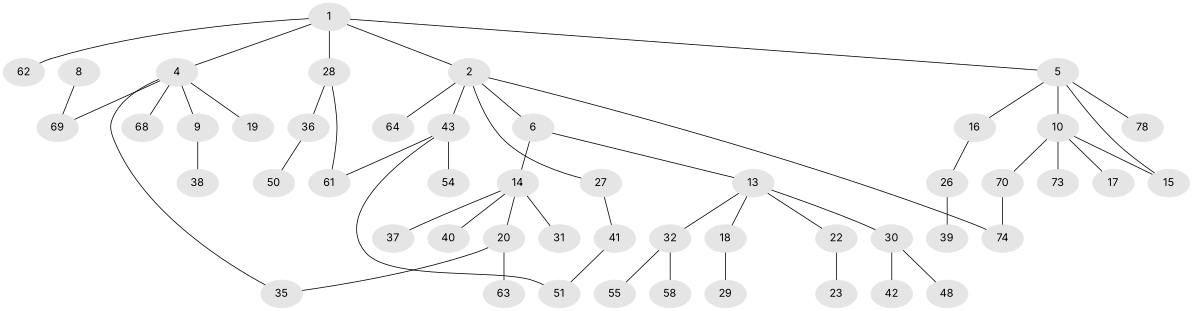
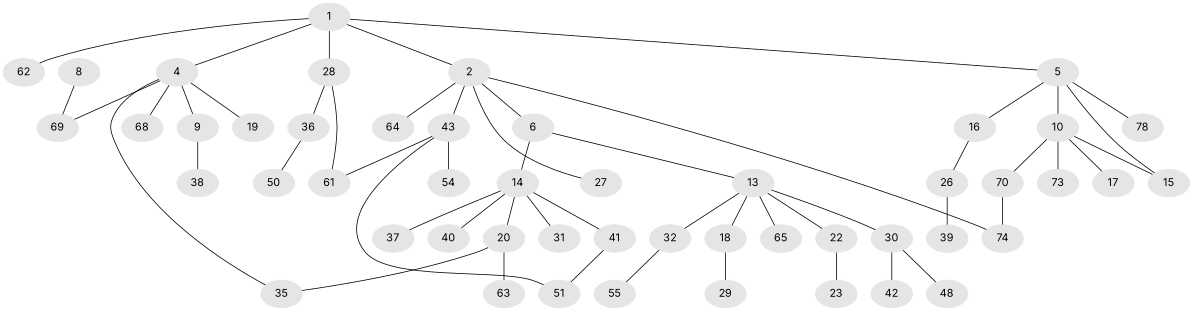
edge "27" -- "41": now "14" -- "41"
node "65": added
node "58": removed
